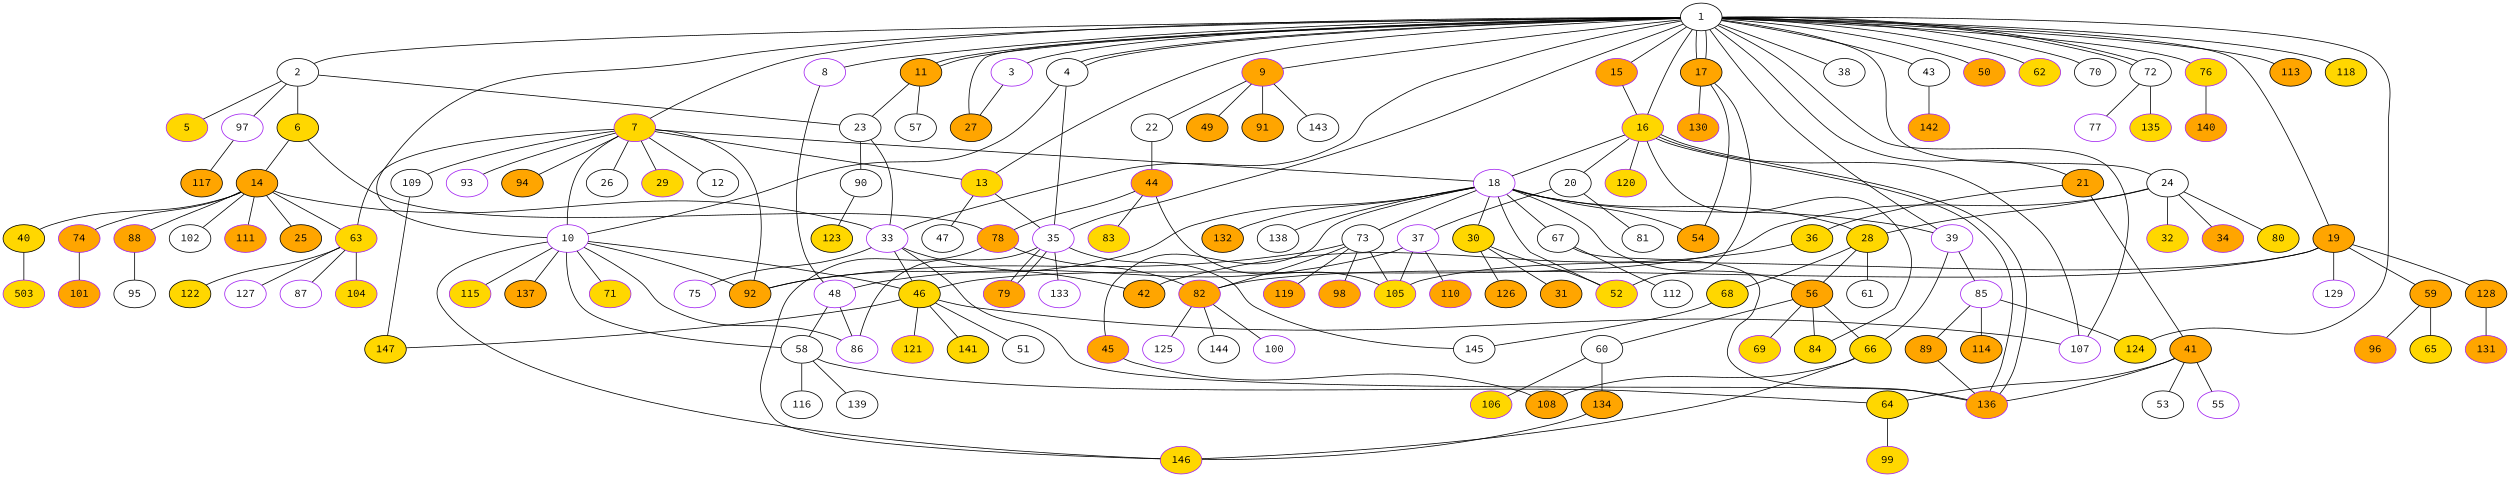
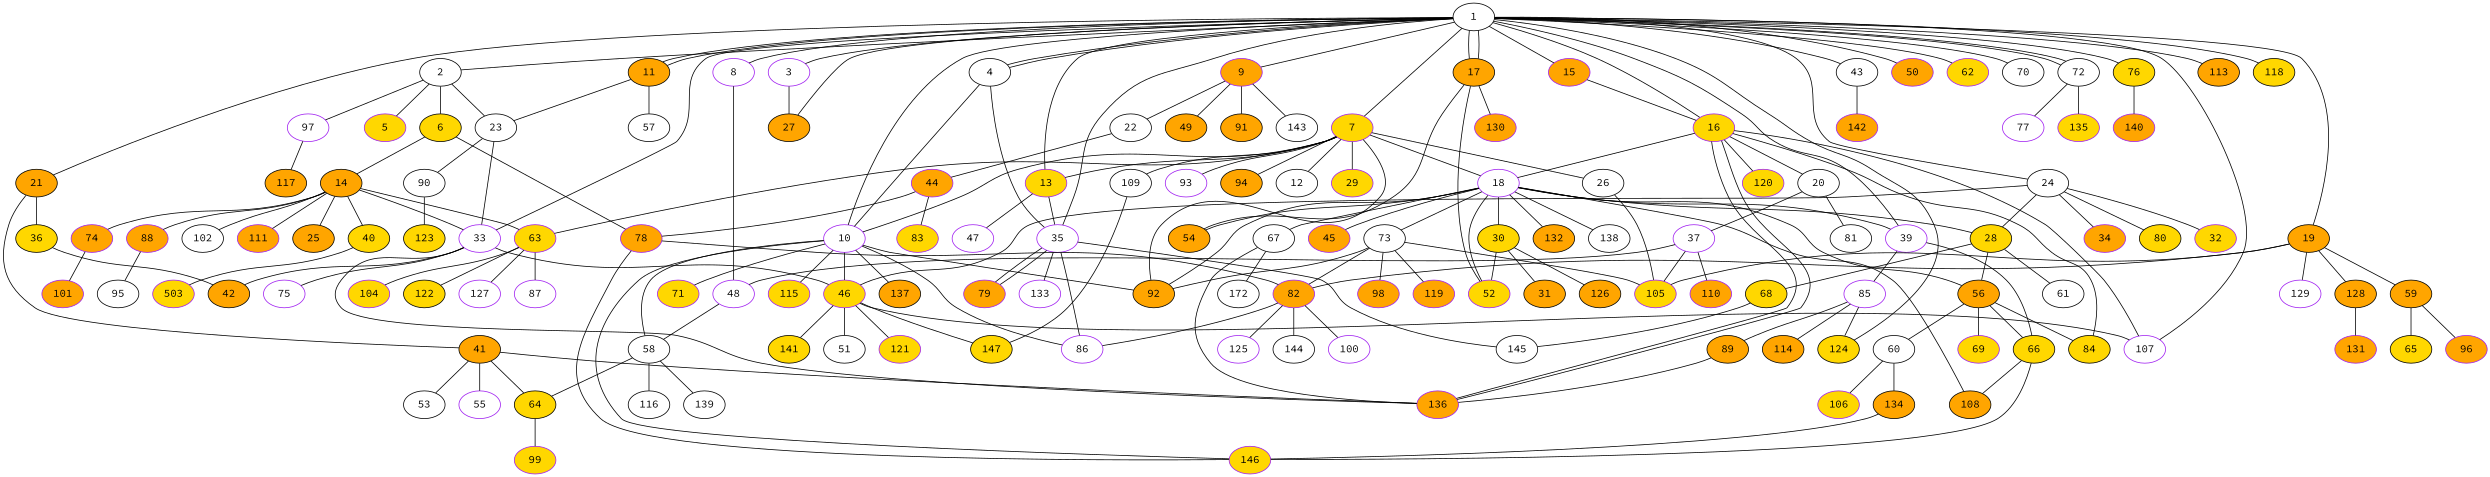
node "38": removed
node "76": color purple -> black
node "47": color black -> purple
edge "44" -- "105": now "26" -- "105"
node "46": color black -> purple
node "112": label "112" -> "172"
edge "48" -- "86": now "82" -- "86"
edge "45" -- "108": now "18" -- "108"
